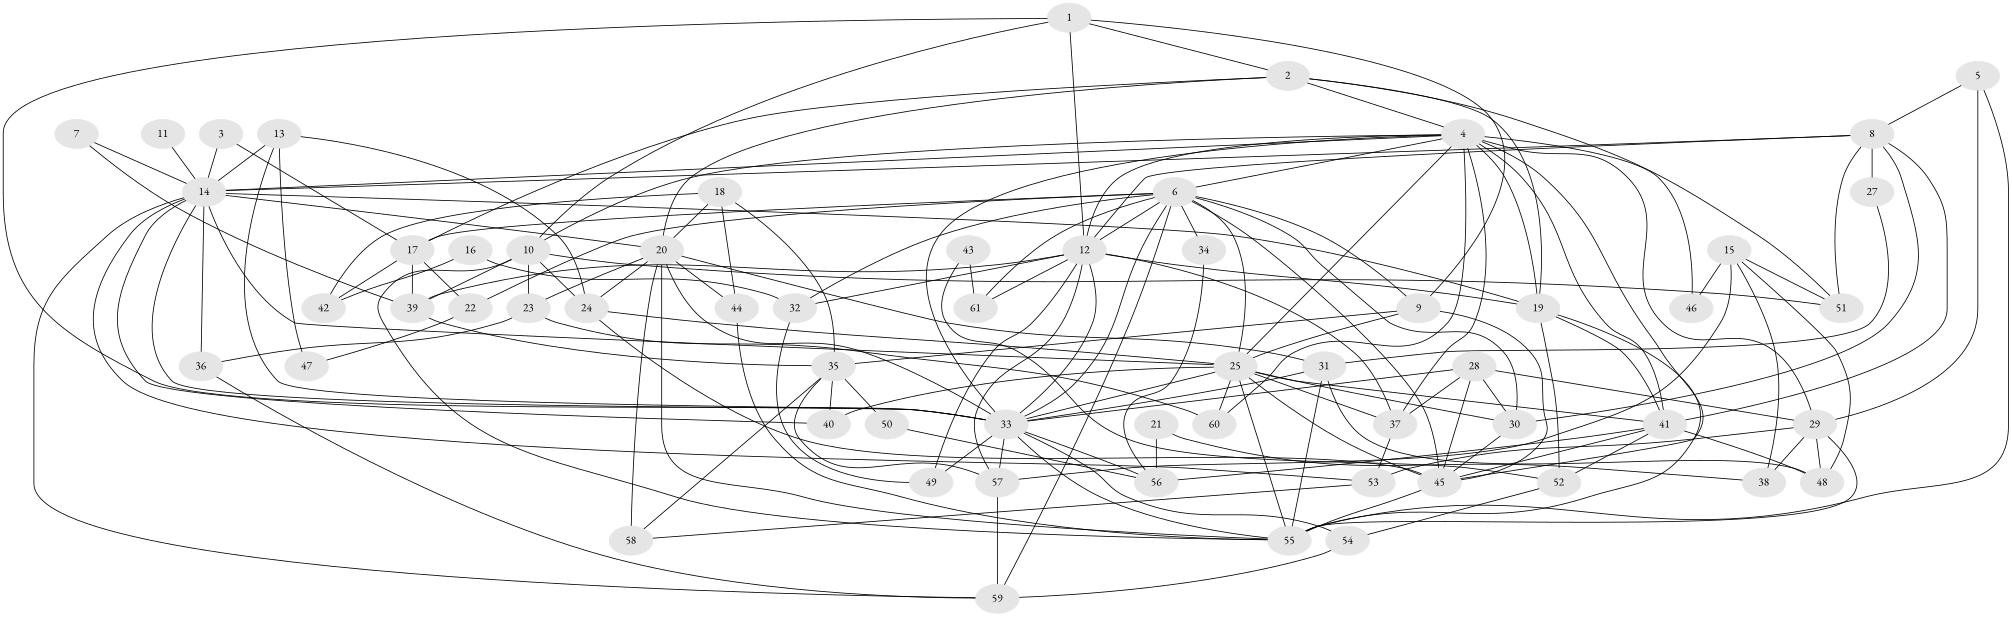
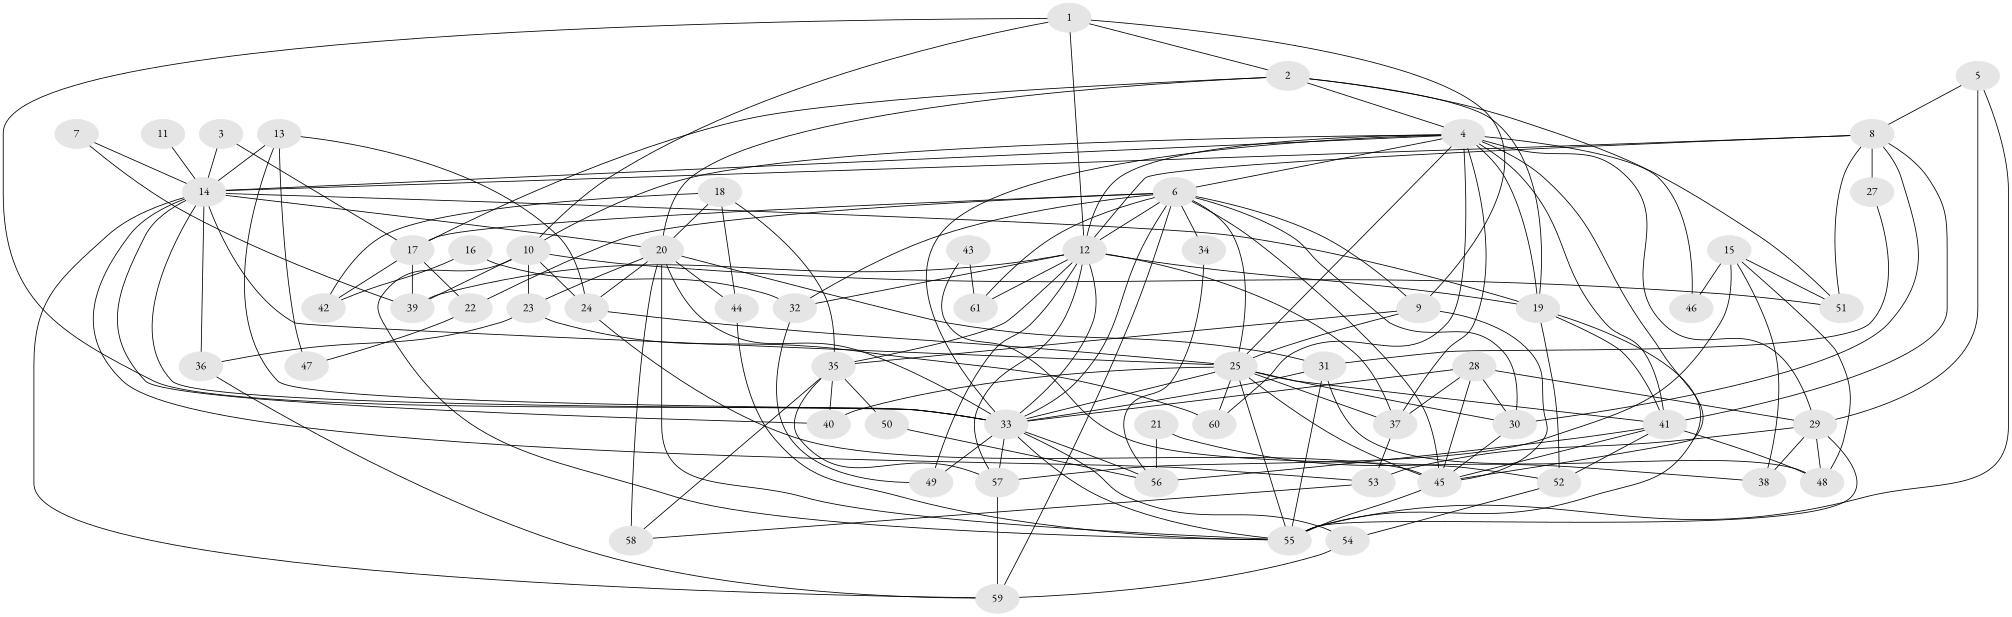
edge "39" -- "35": now "12" -- "35"
